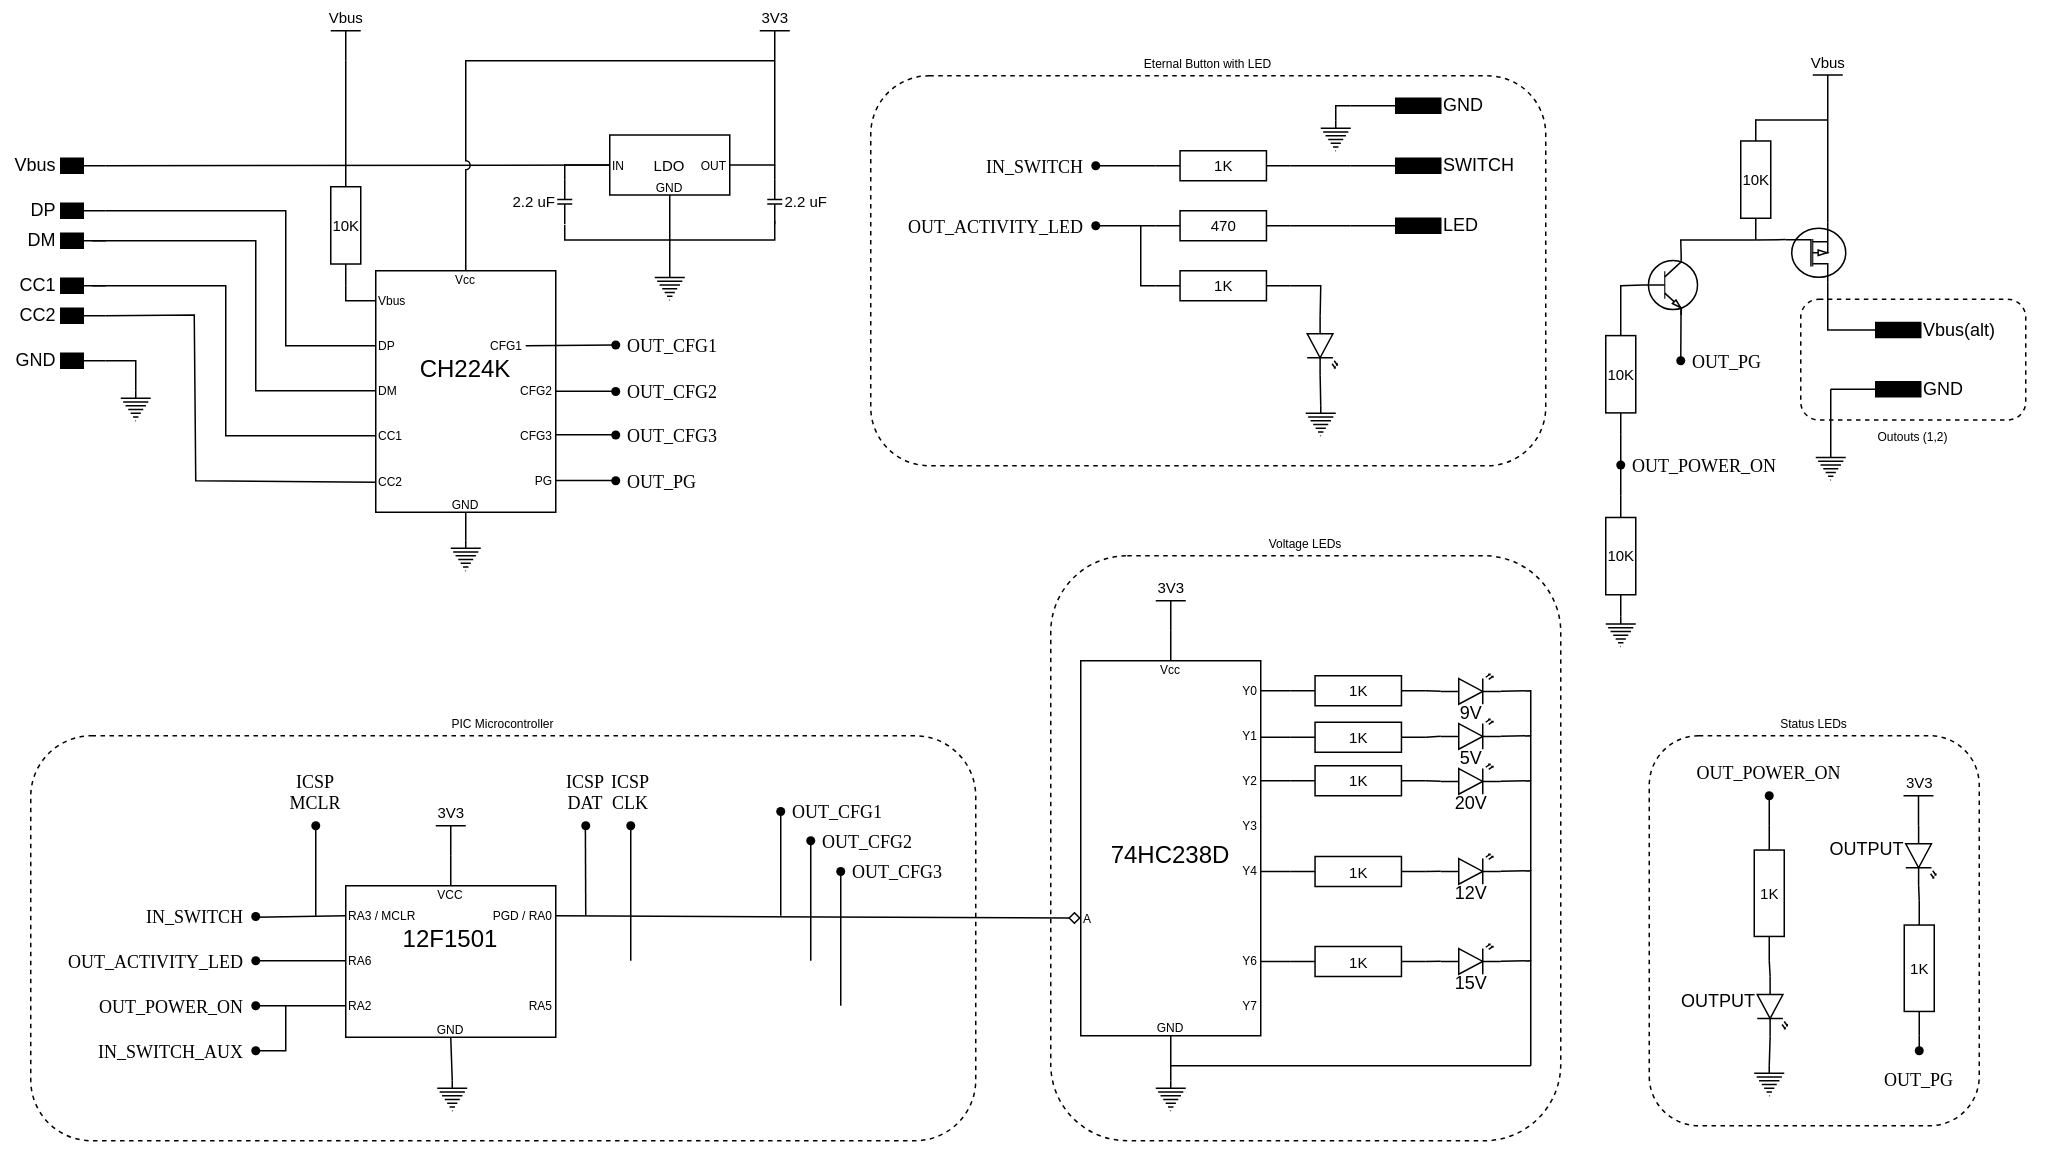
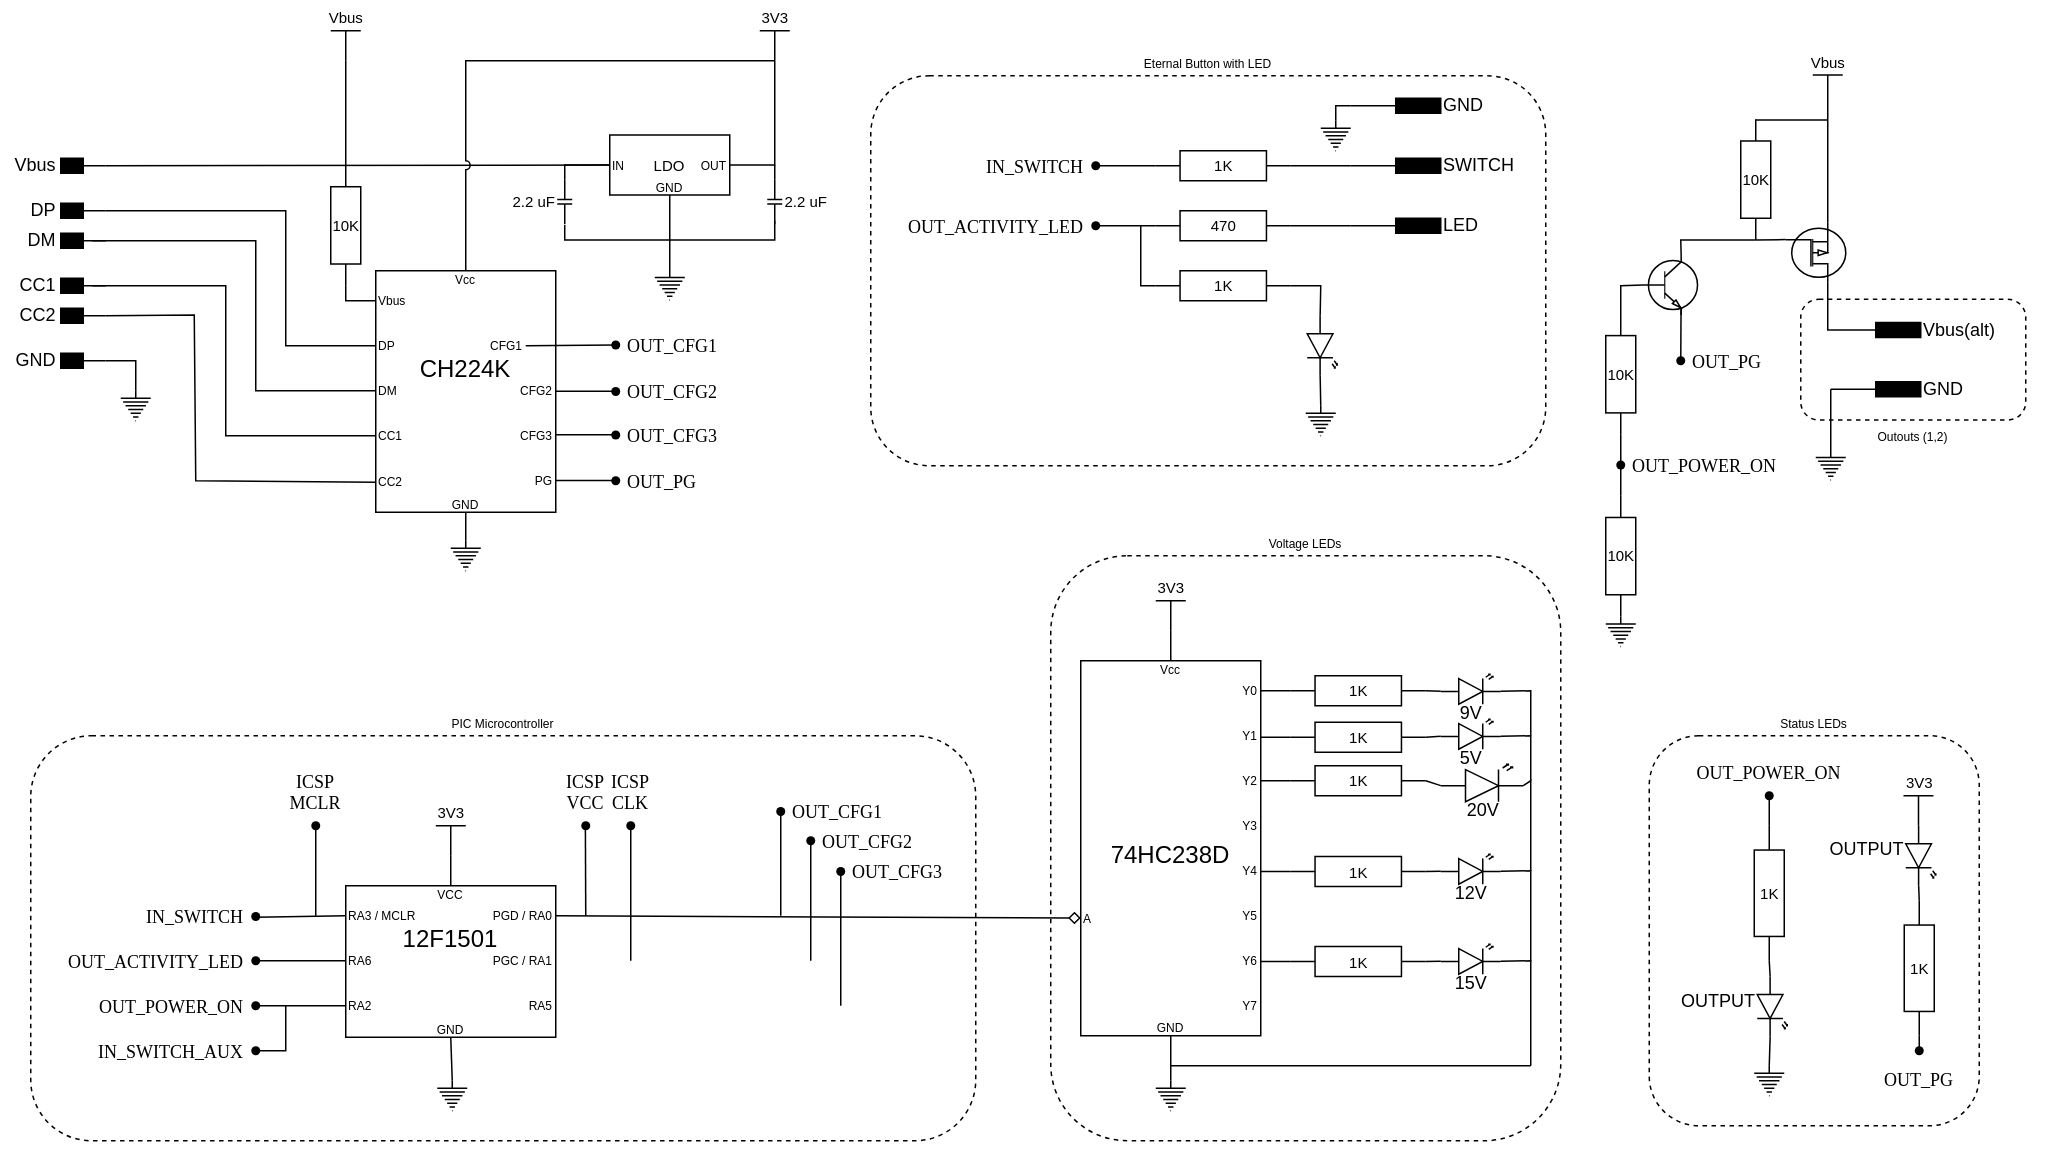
node "20V": size 60x30 -> 83x38
node "ICSP DAT": label "ICSP DAT" -> "ICSP VCC"
node "Y5": added
node "PGC / RA1": added
